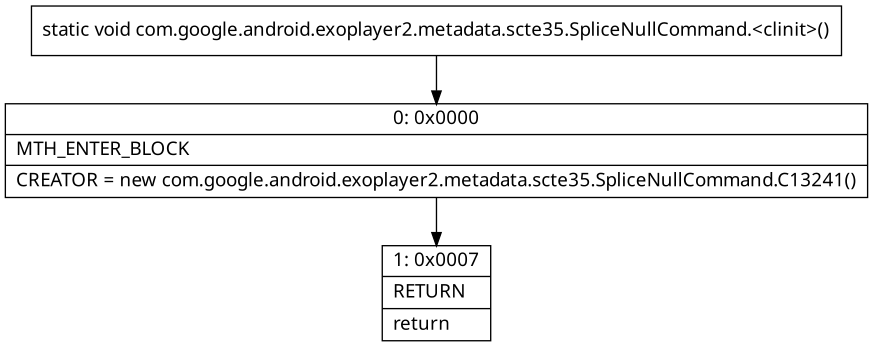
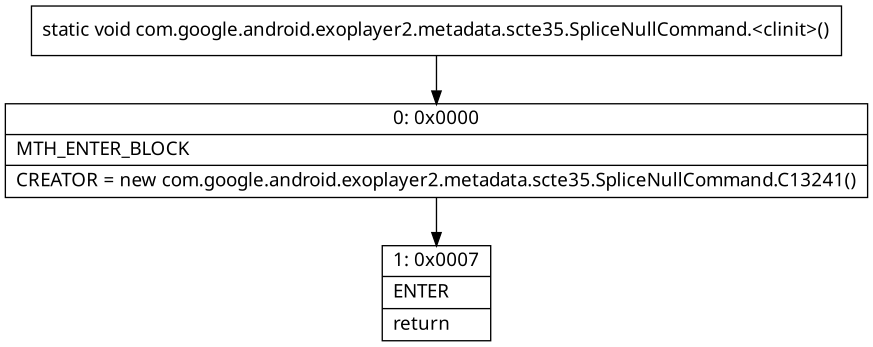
node "1: 0x0007": text "RETURN" -> "ENTER"
